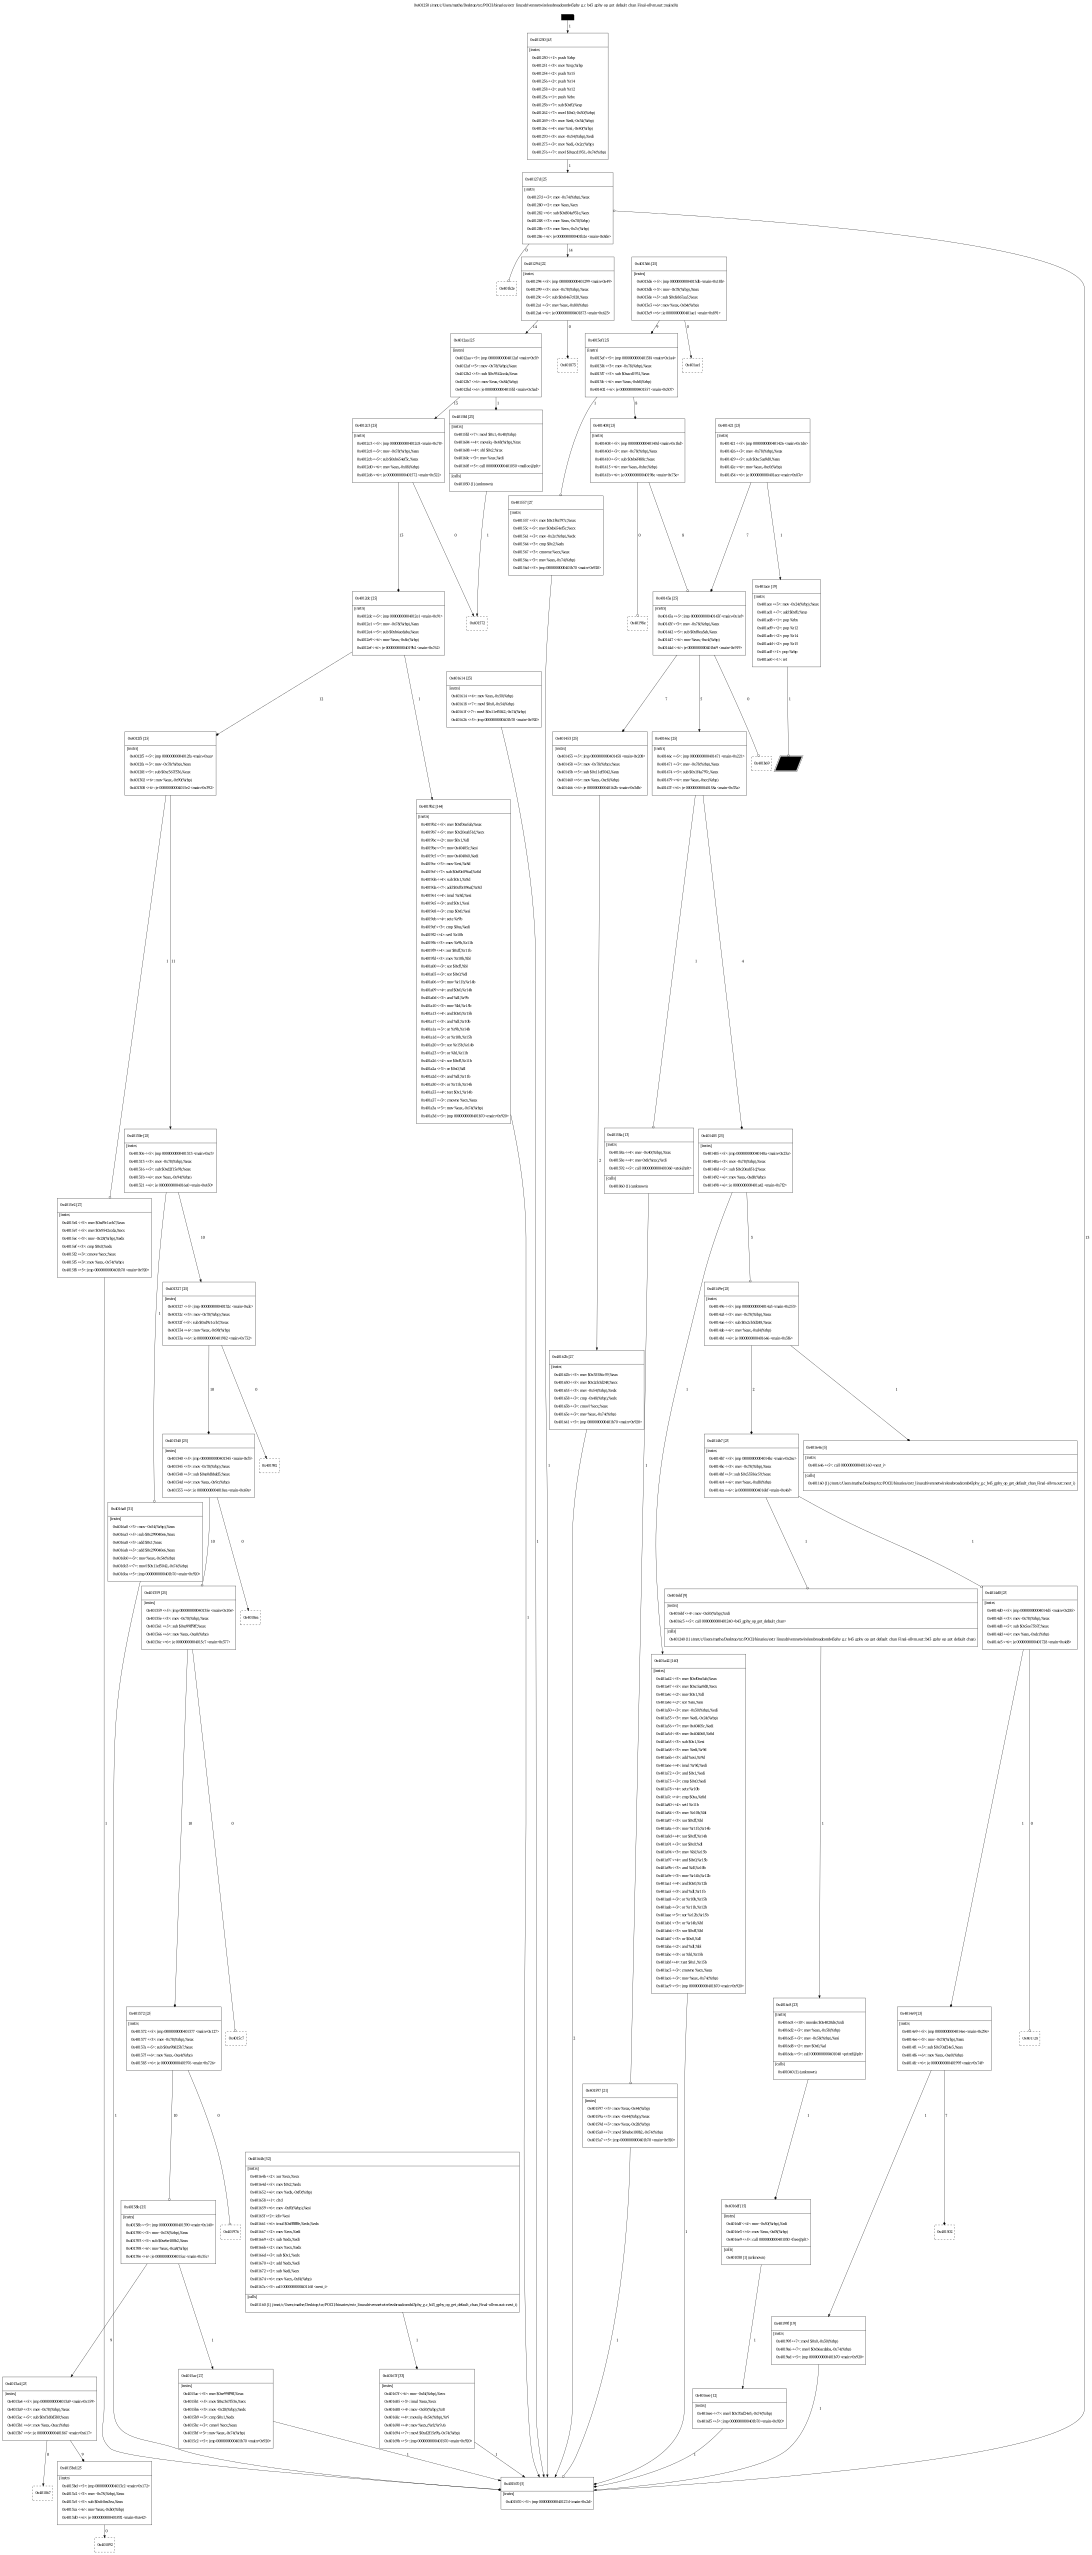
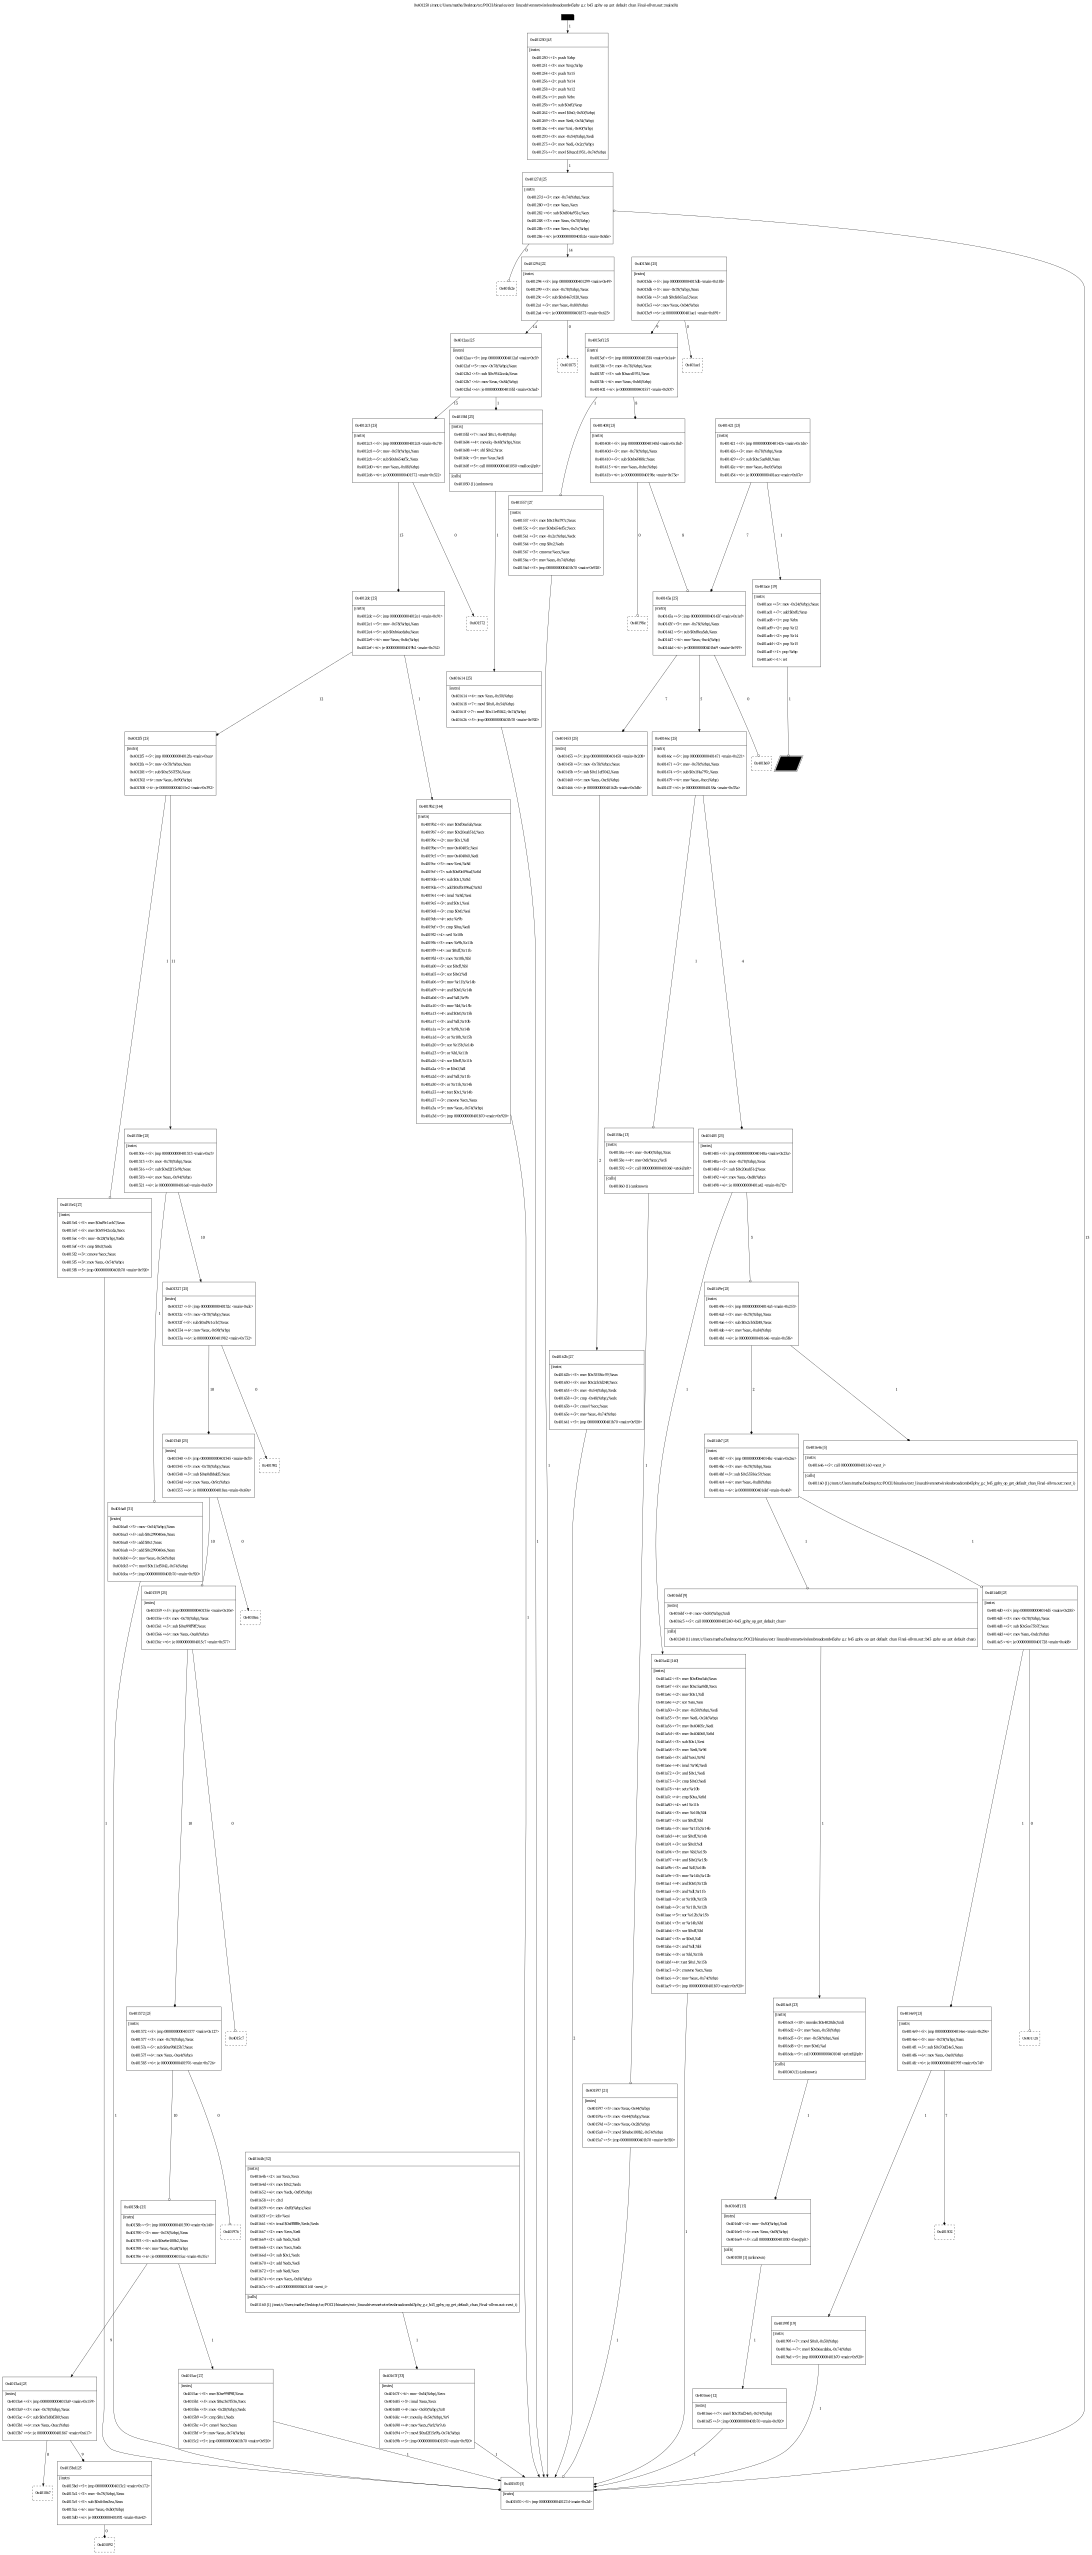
edge "0x4015fd [23]" -> "0x401572": now "0x4015fd [23]" -> "0x401614 [23]"
edge "0x4013bd [25]" -> "0x401892": arrowhead normal -> diamond
